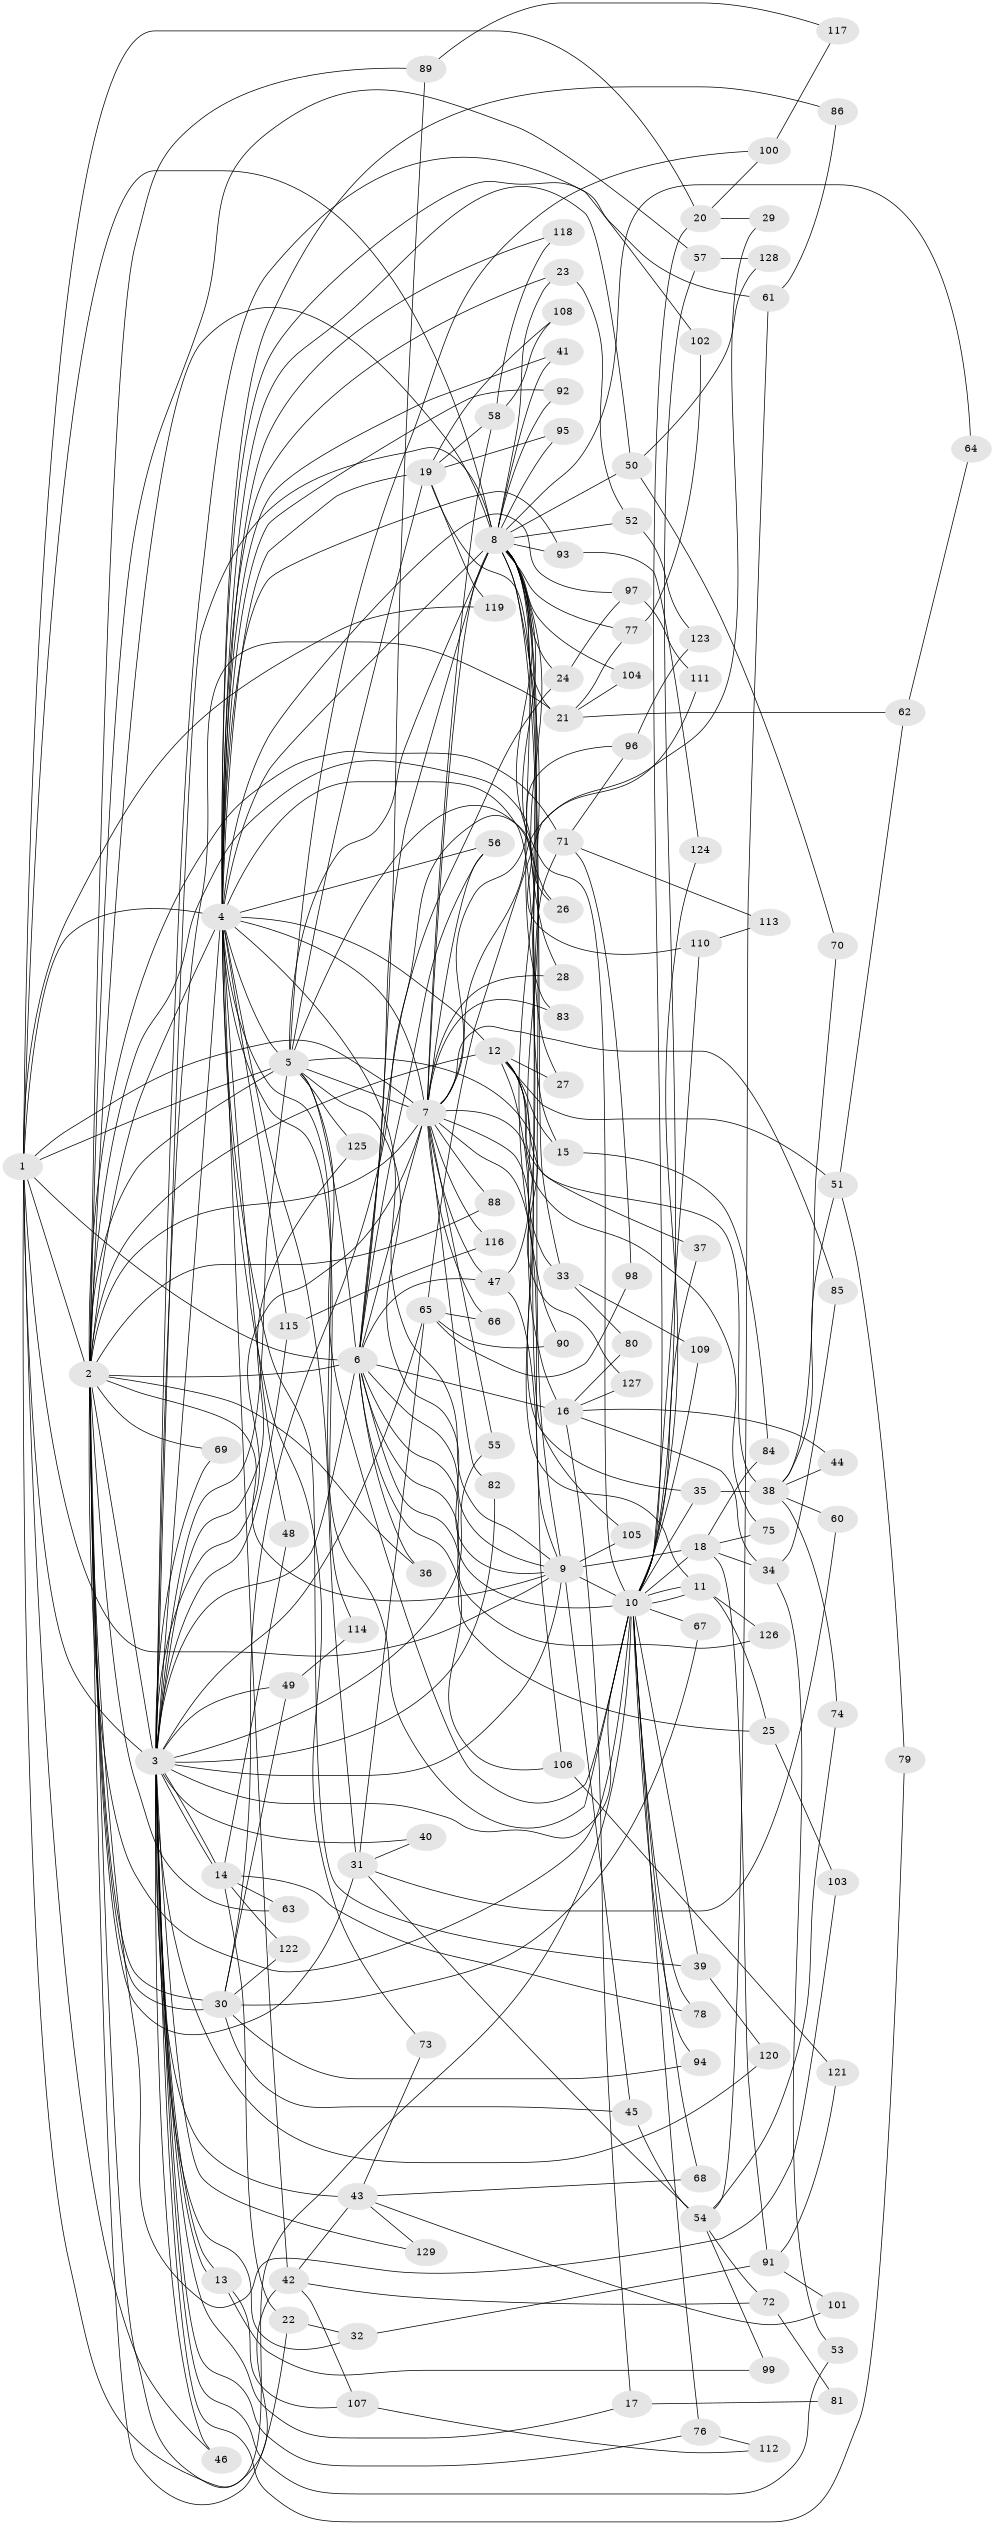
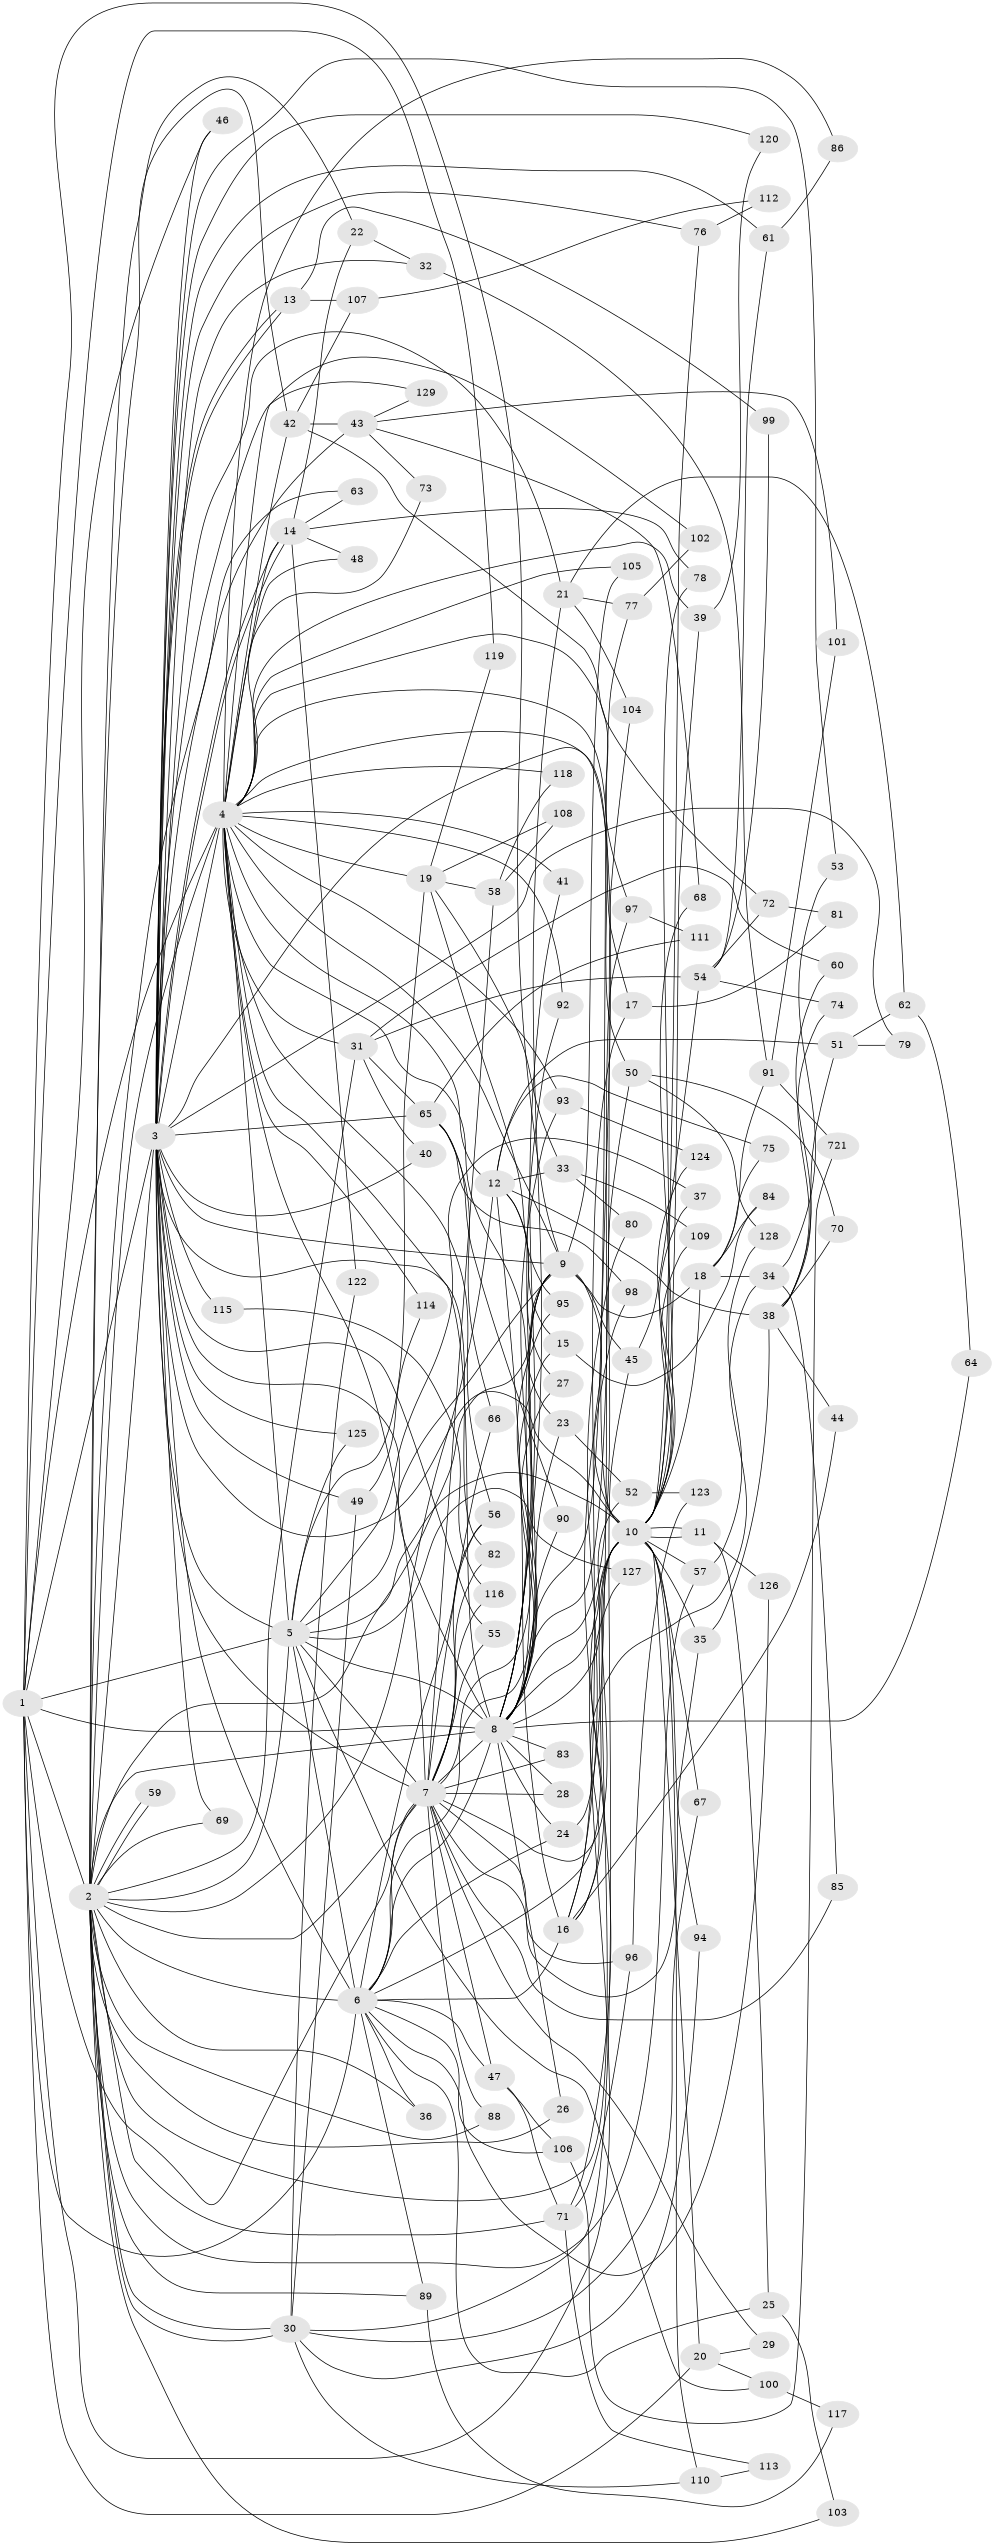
edge "4" -- "115": now "4" -- "14"
edge "7" -- "11": now "7" -- "10"
node "59": added
node "121": label "121" -> "721"
